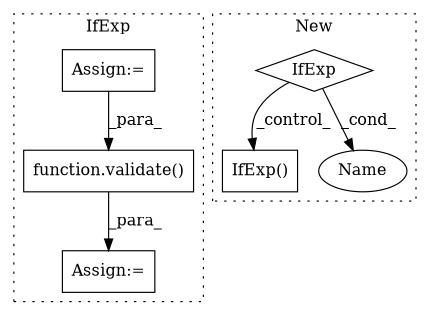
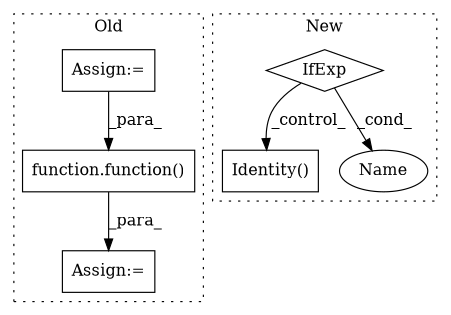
cluster "IfExp": label "IfExp" -> "Old"
node "function.validate()": label "function.validate()" -> "function.function()"
node "IfExp()": label "IfExp()" -> "Identity()"
